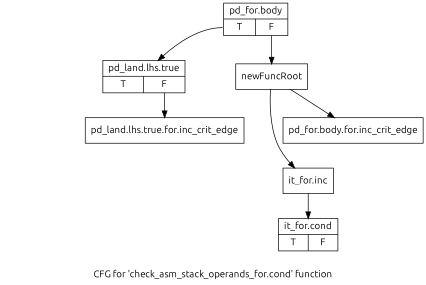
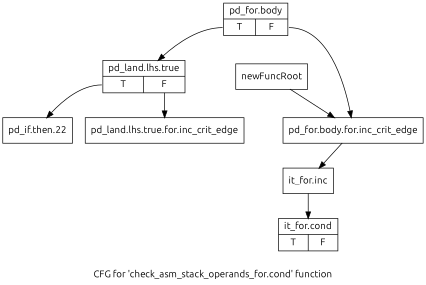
edge "pd_for.body" -> "newFuncRoot": now "pd_for.body" -> "pd_for.body.for.inc_crit_edge"
edge "newFuncRoot" -> "it_for.inc": now "pd_for.body.for.inc_crit_edge" -> "it_for.inc"
node "pd_if.then.22": added
